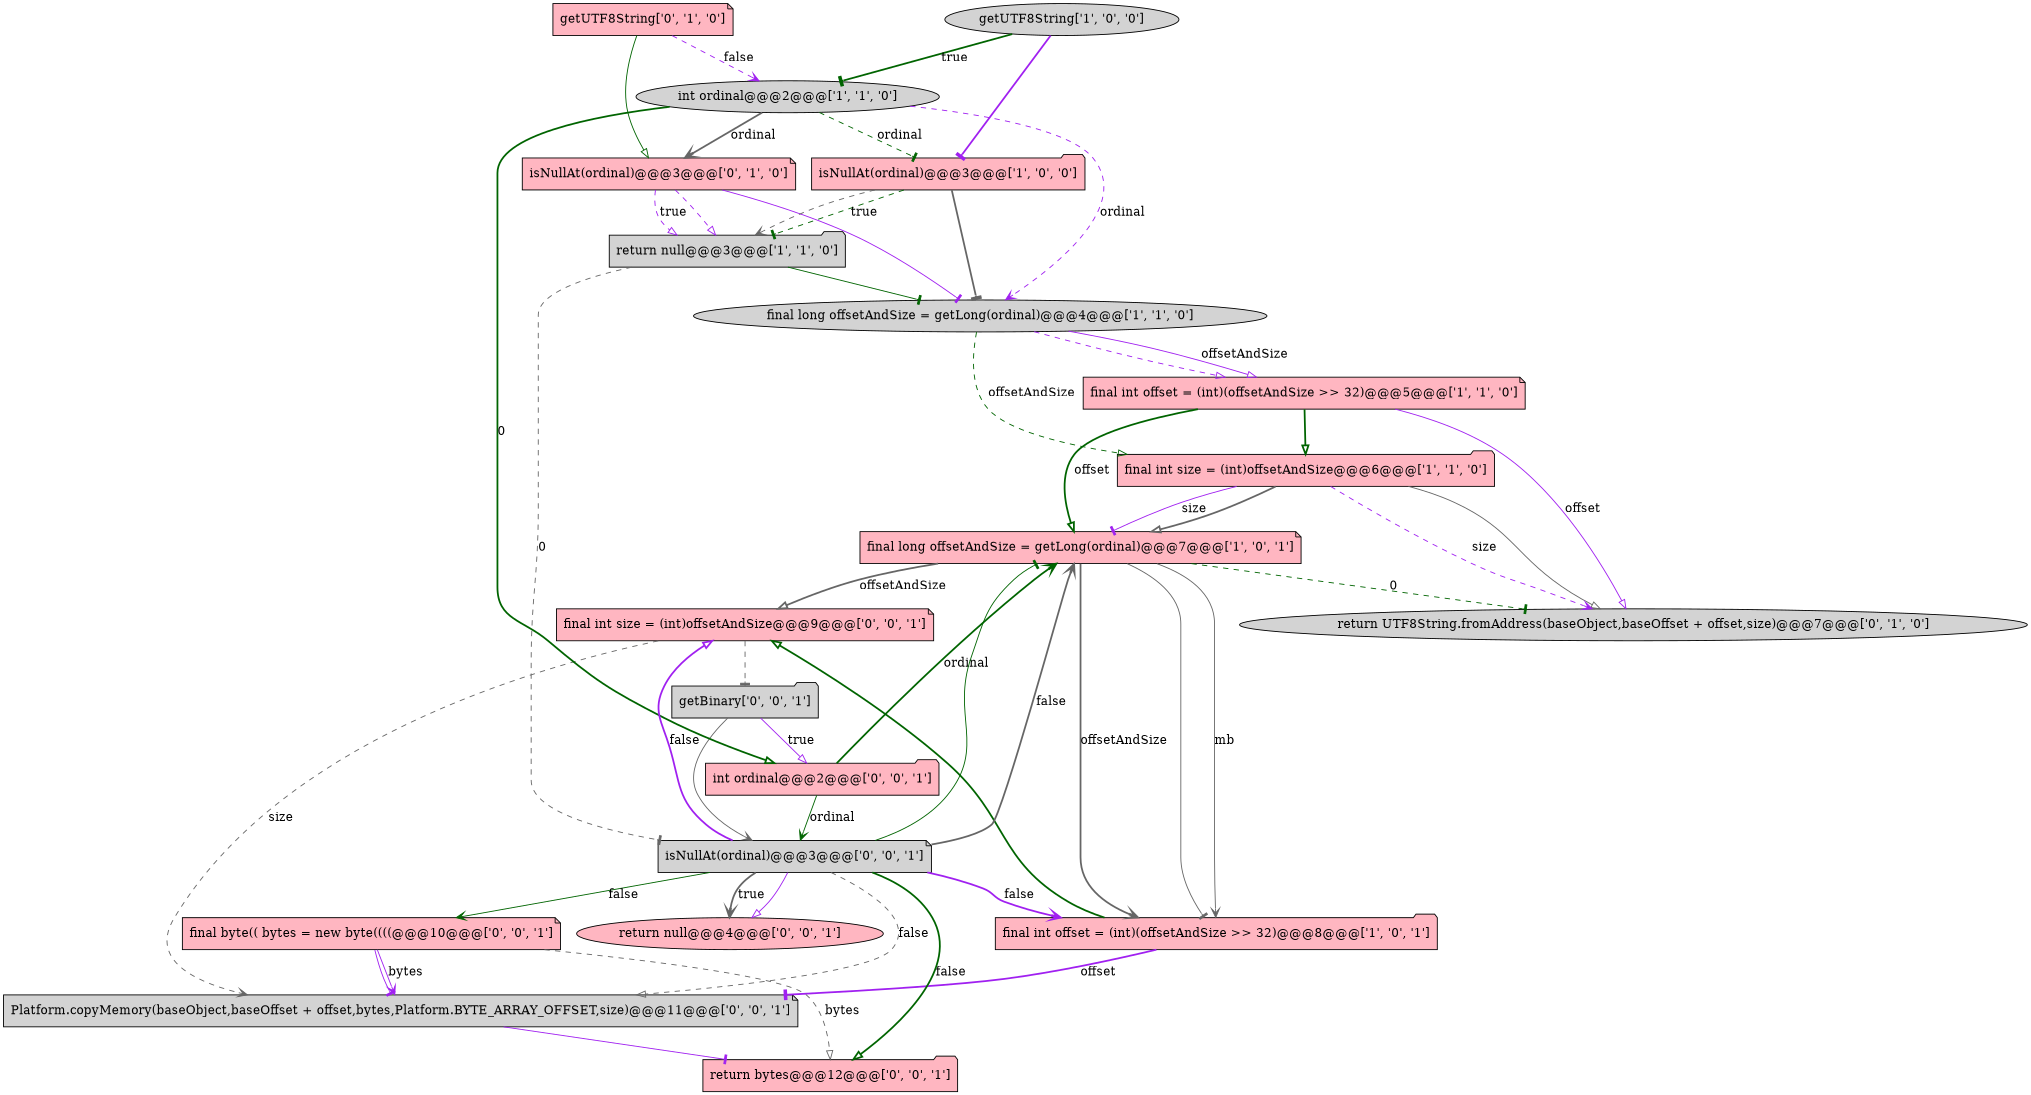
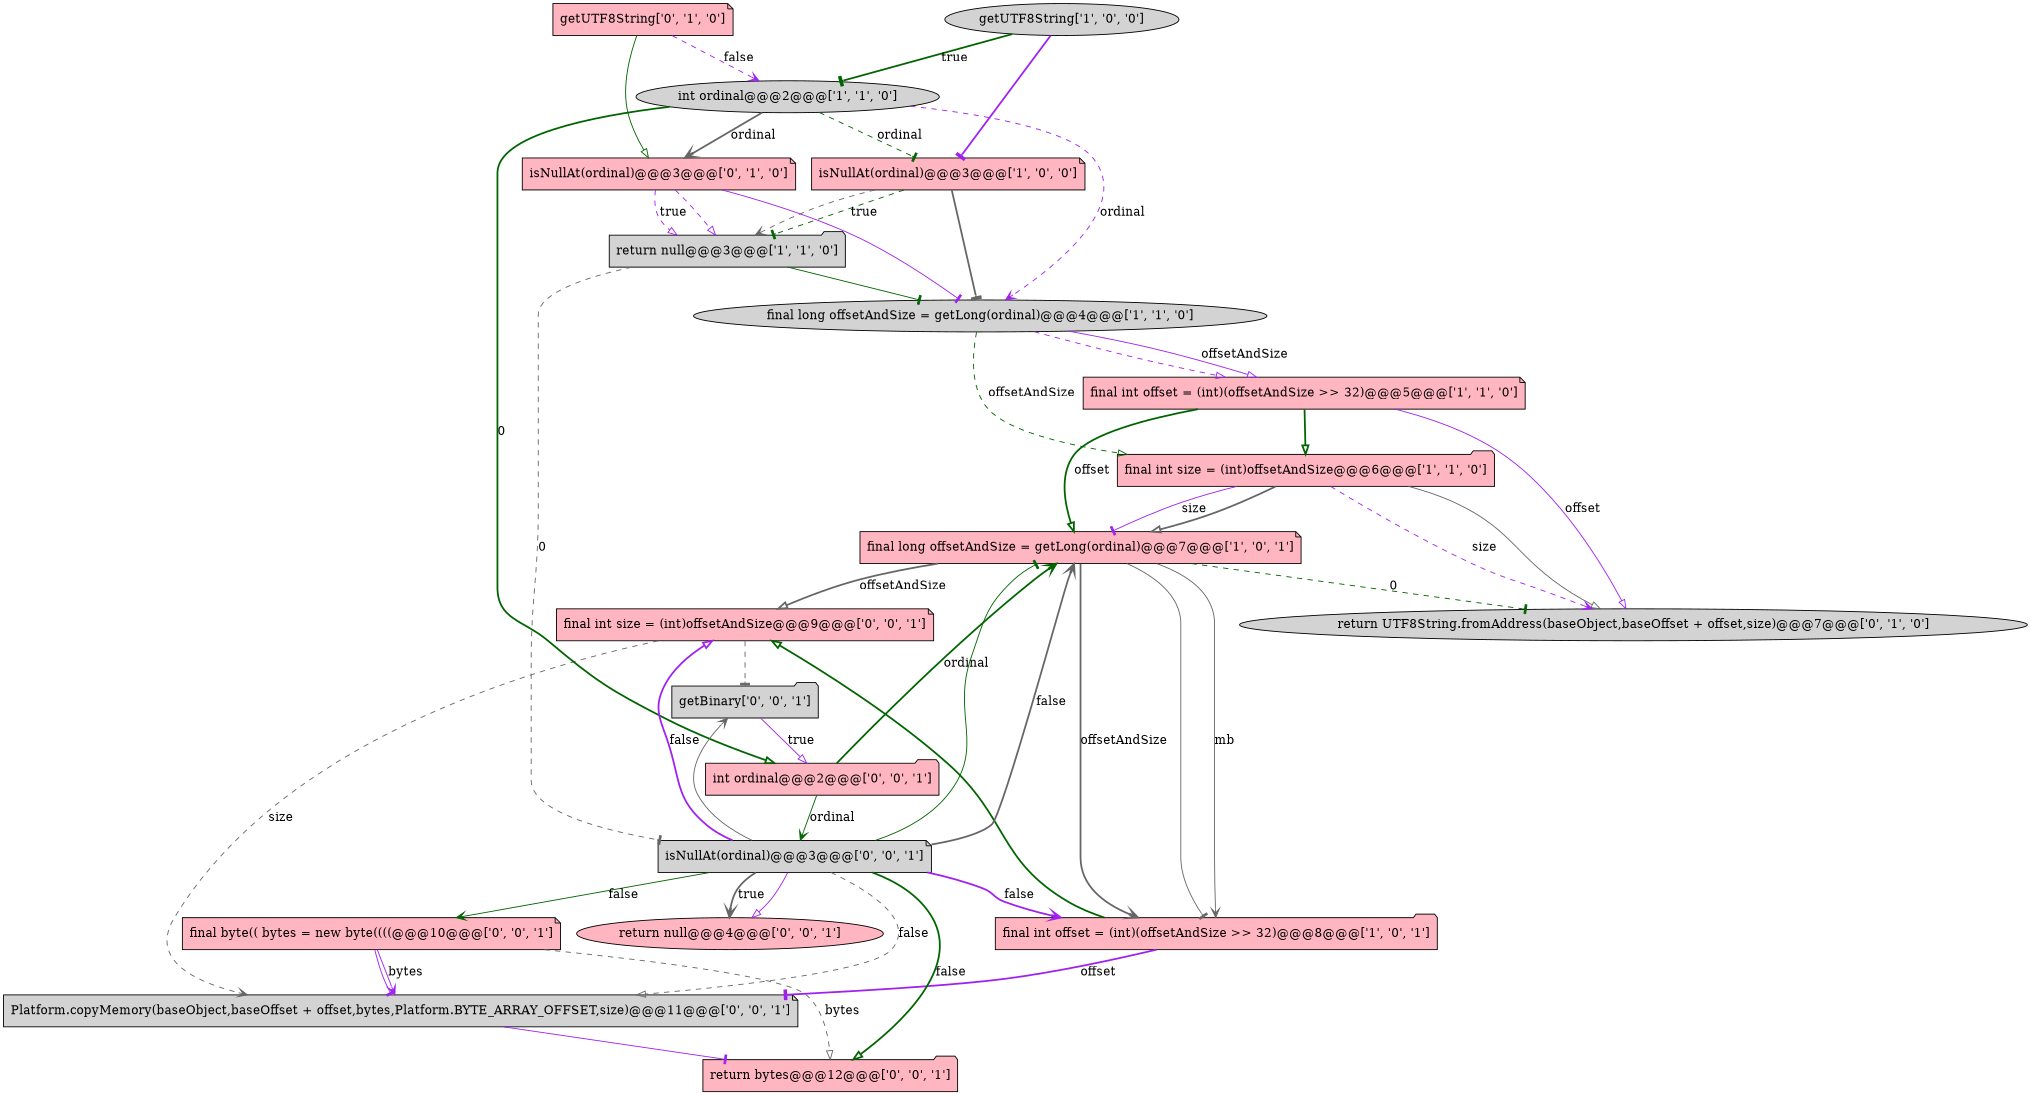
node "isNullAt(ordinal)@@@3@@@['1', '0', '0']": shape folder -> note
edge "getBinary['0', '0', '1']" -> "isNullAt(ordinal)@@@3@@@['0', '0', '1']": reversed
